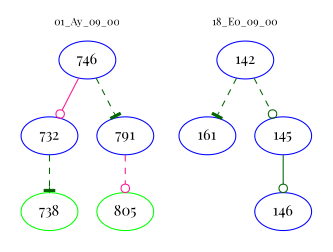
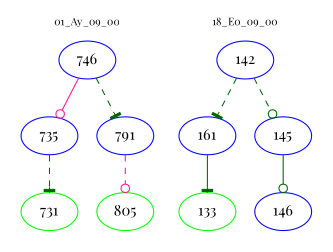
node "732": label "732" -> "735"
node "738": label "738" -> "731"
node "133": added
